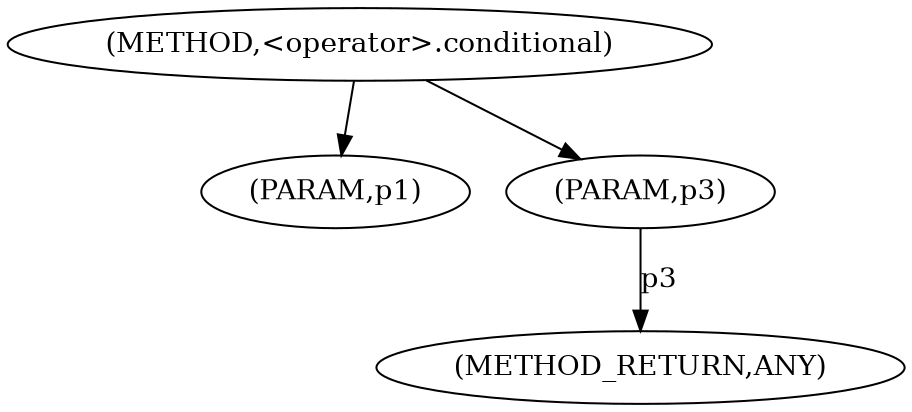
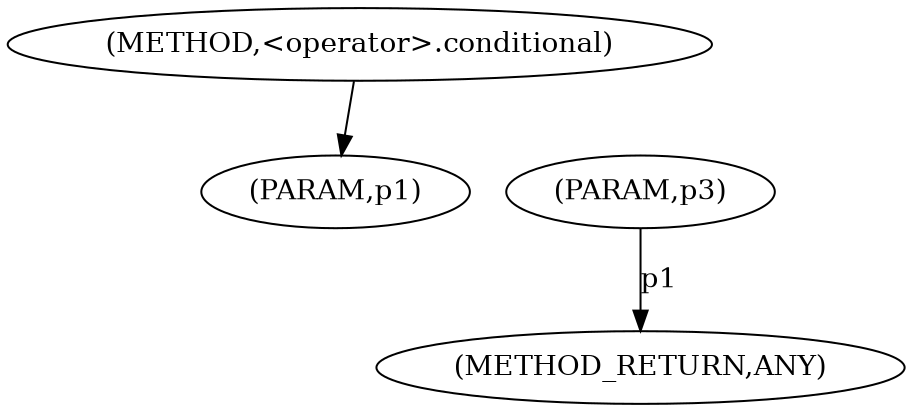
edge "(METHOD,<operator>.conditional)" -> "(PARAM,p3)": removed
edge "(PARAM,p3)" -> "(METHOD_RETURN,ANY)": label "p3" -> "p1"
